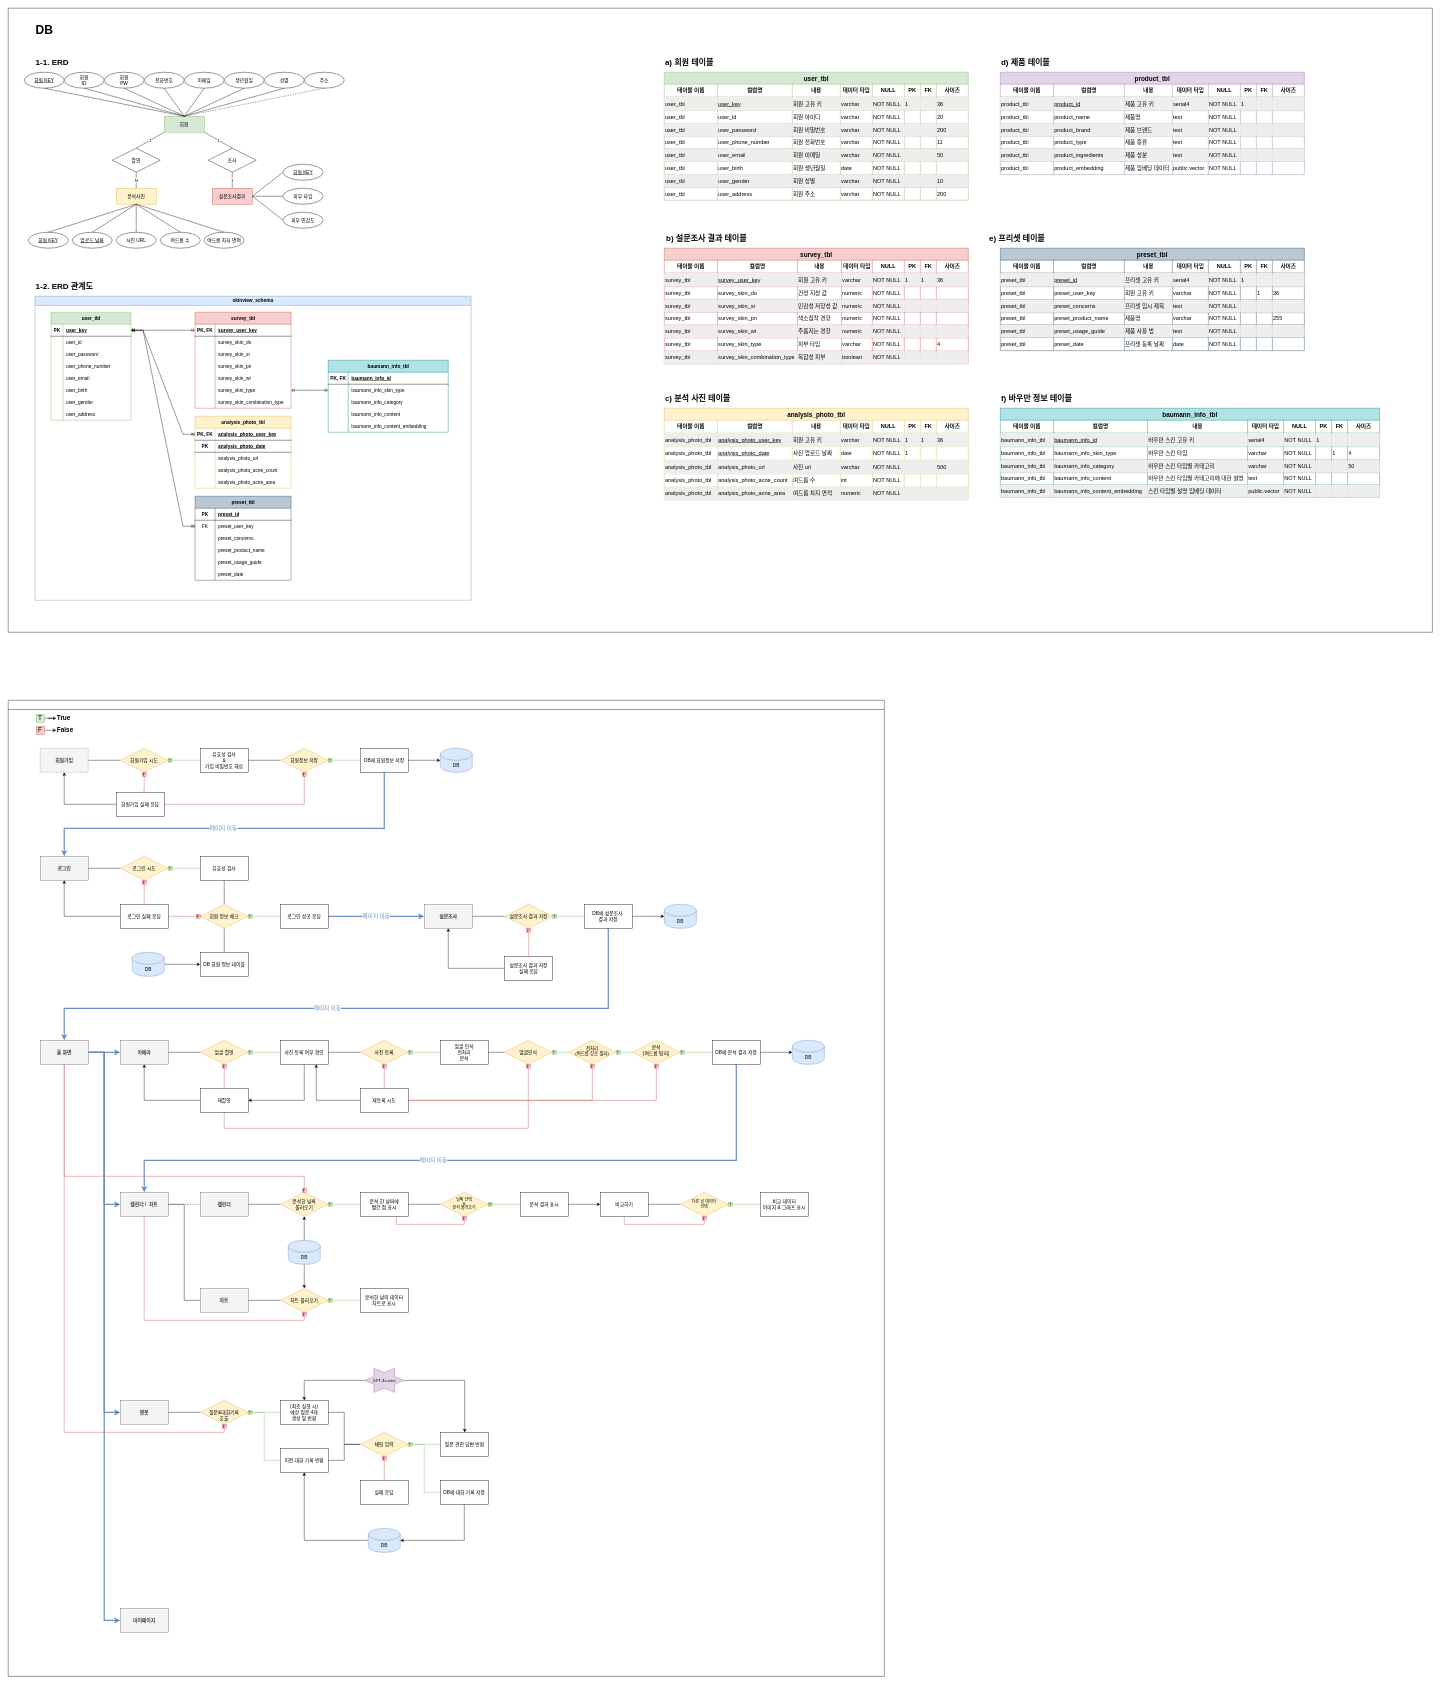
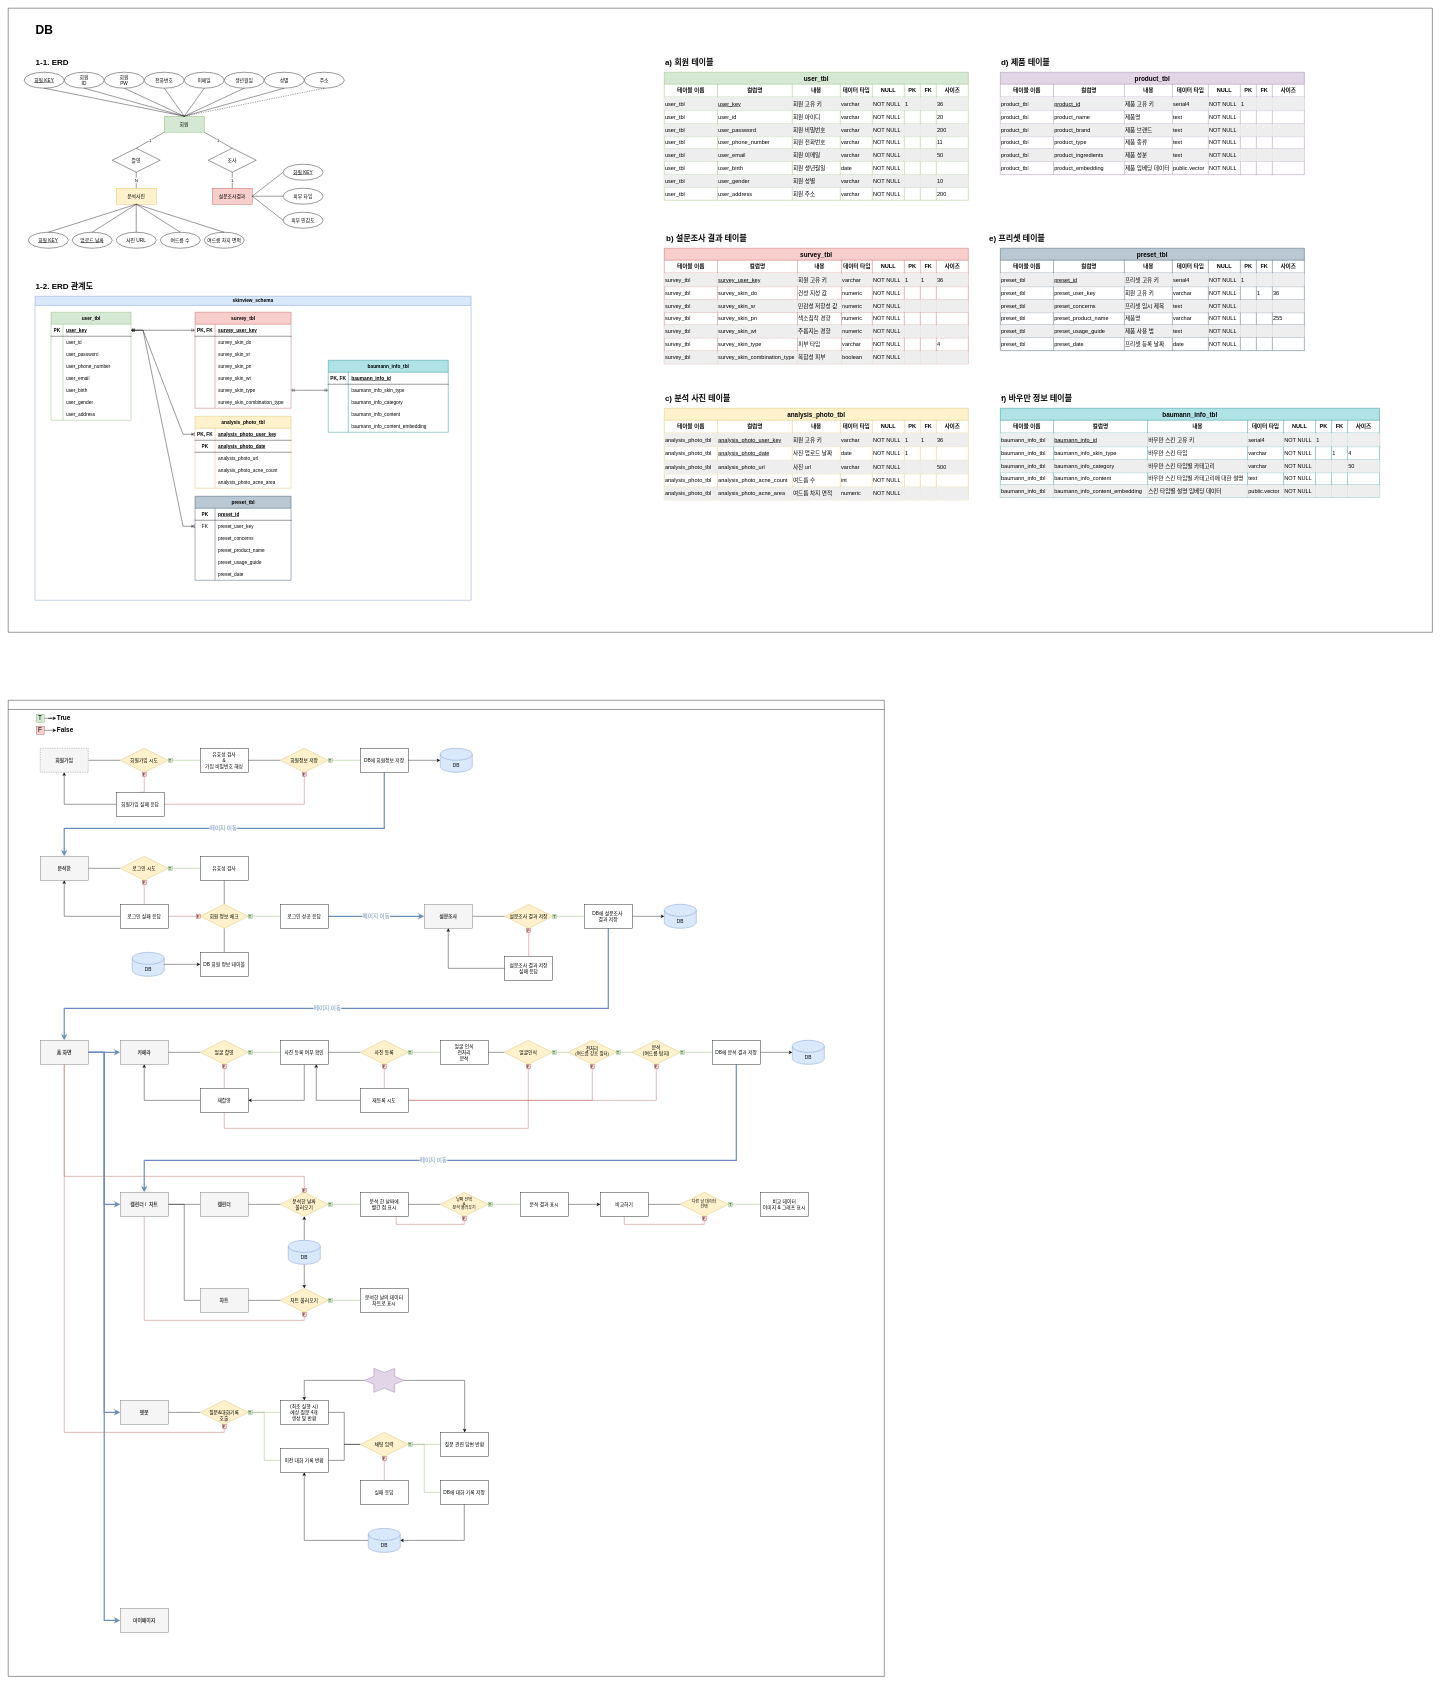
node "로그인": label "로그인" -> "분석한"
edge "캘린더 / 차트" -- "캘린더": style dashed -> solid
node "GPT-4o-mini": removed
